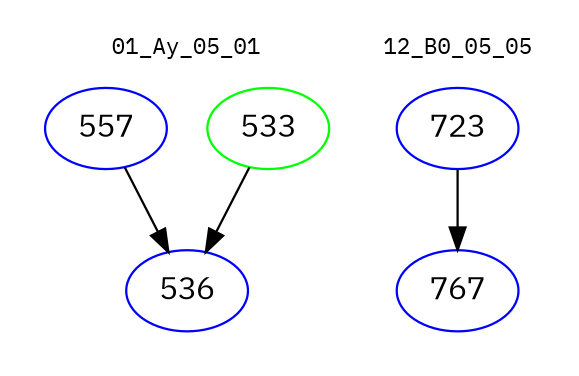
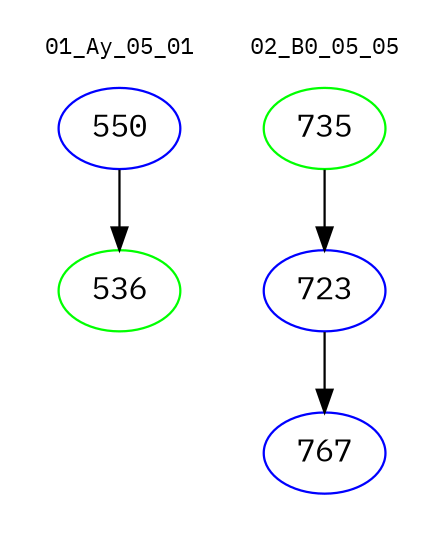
cluster "12_B0_05_05": label "12_B0_05_05" -> "02_B0_05_05"
node "557": label "557" -> "550"
node "533": removed
node "735": added
node "536": color blue -> green
